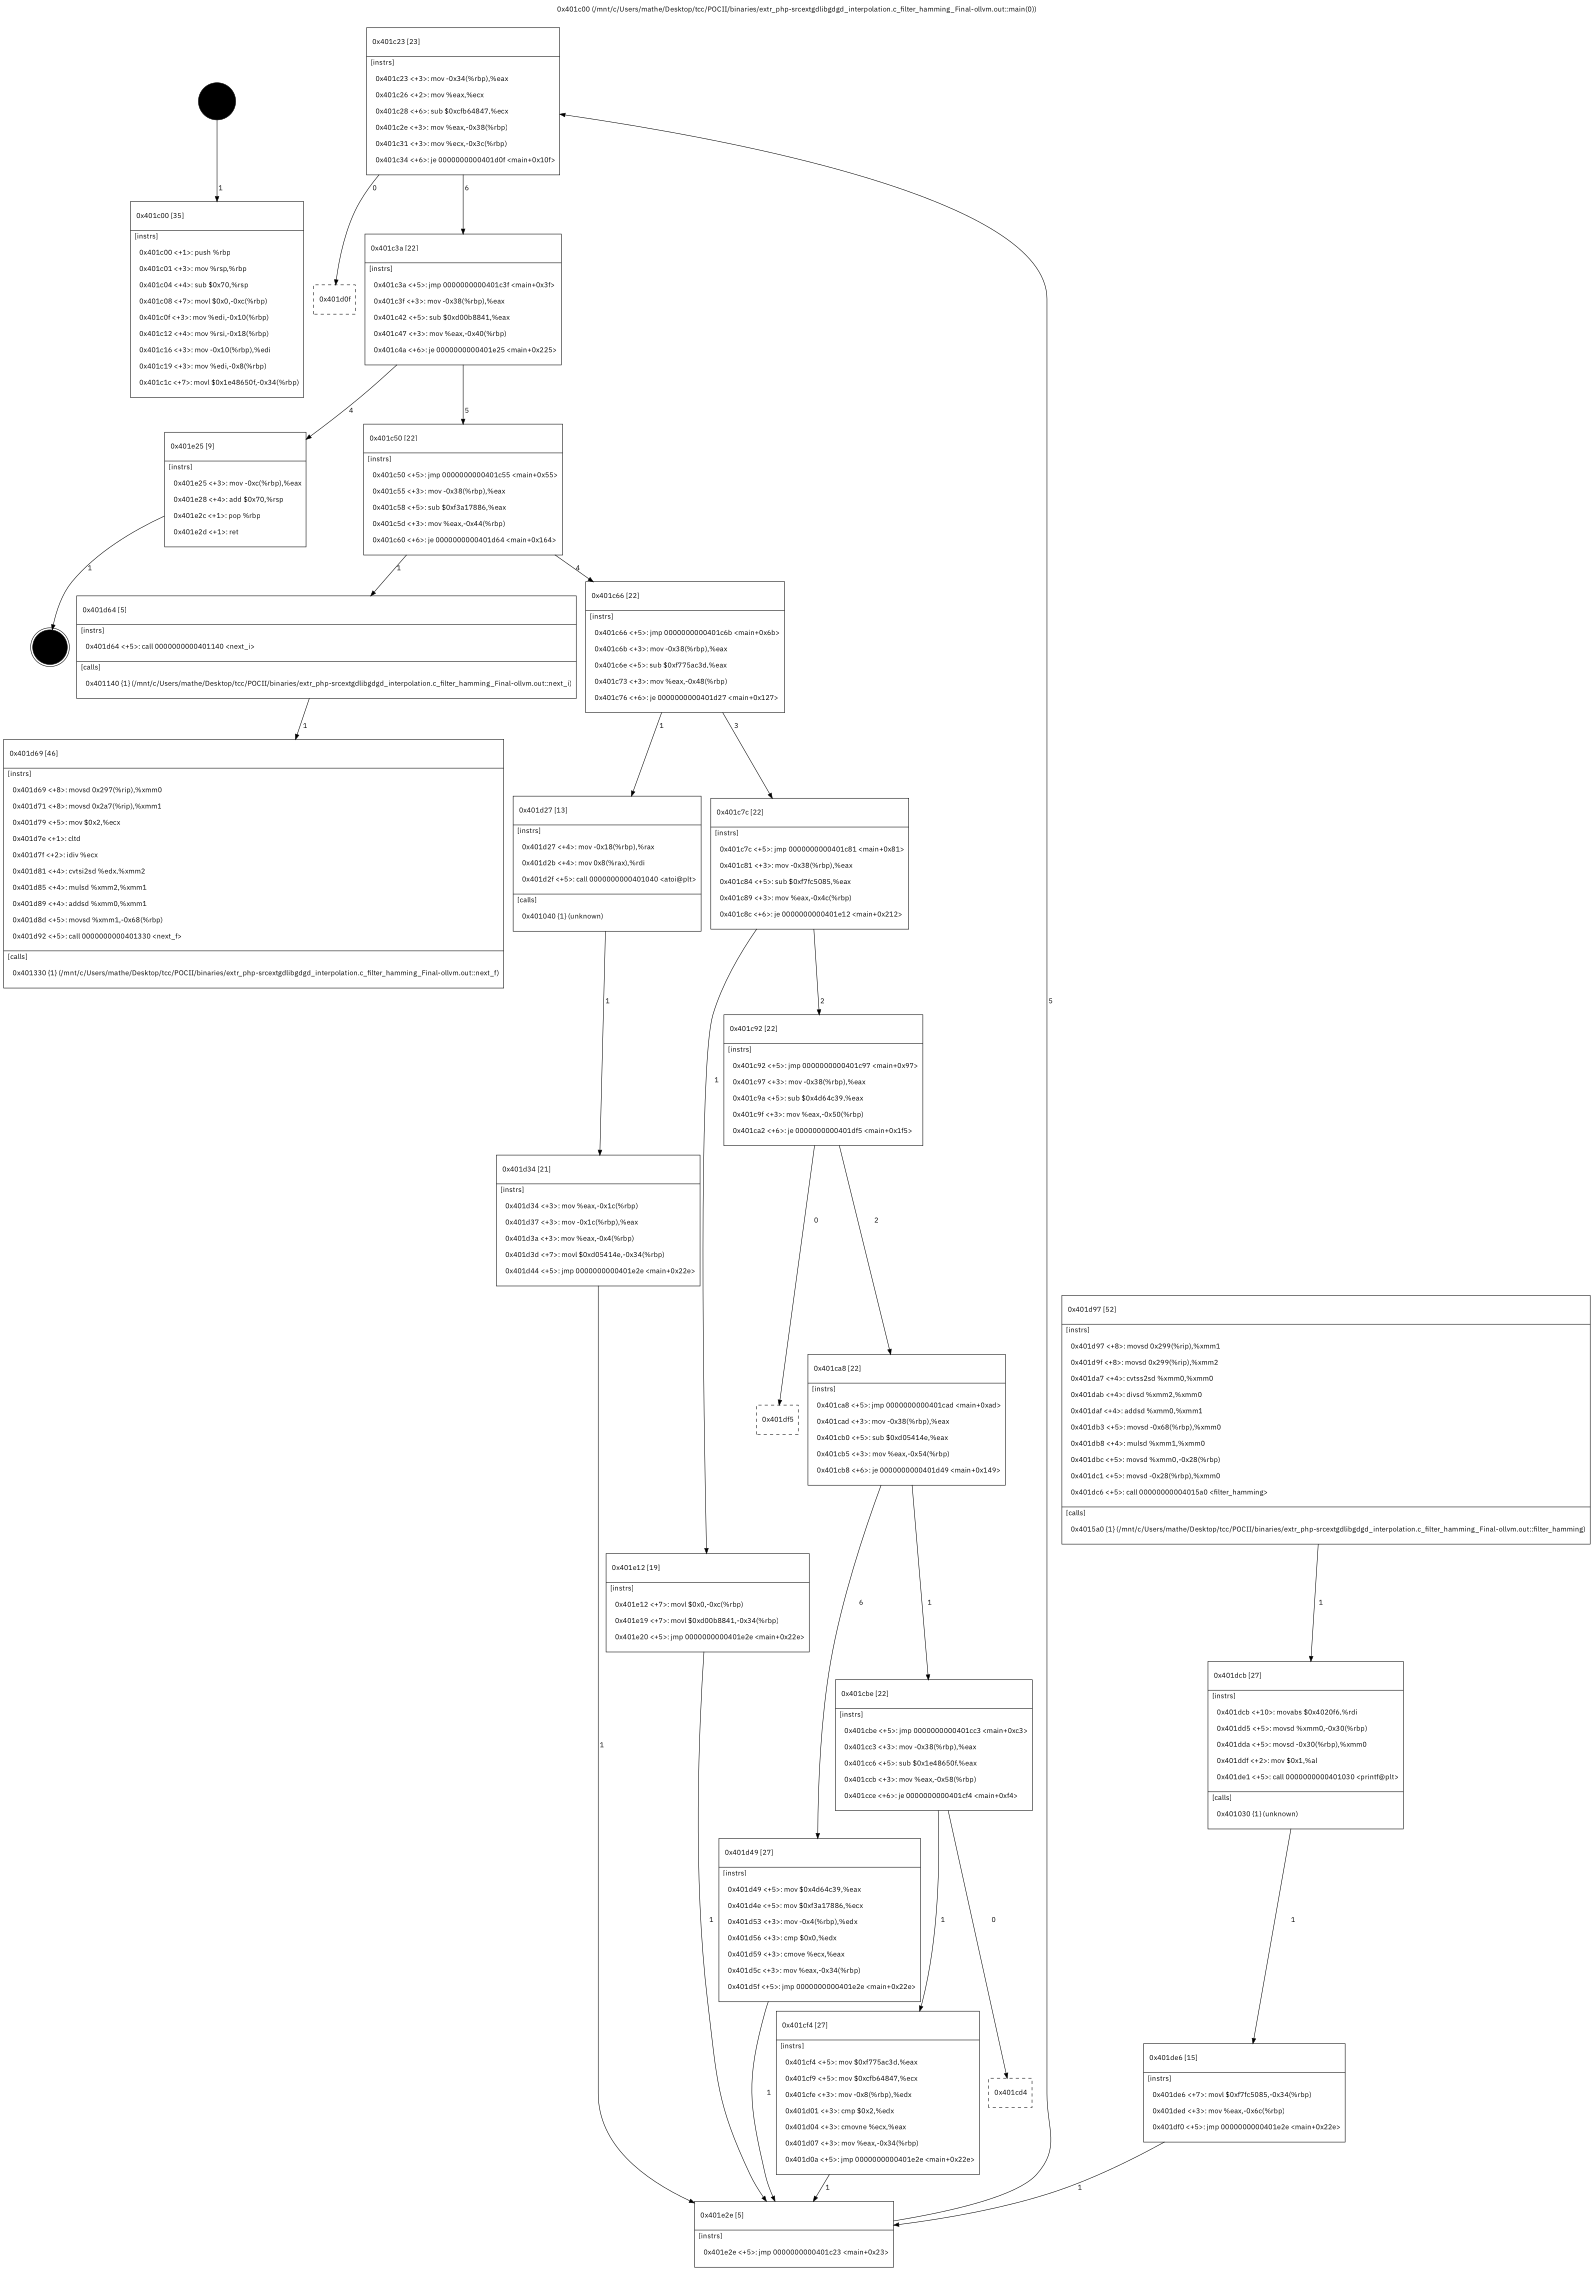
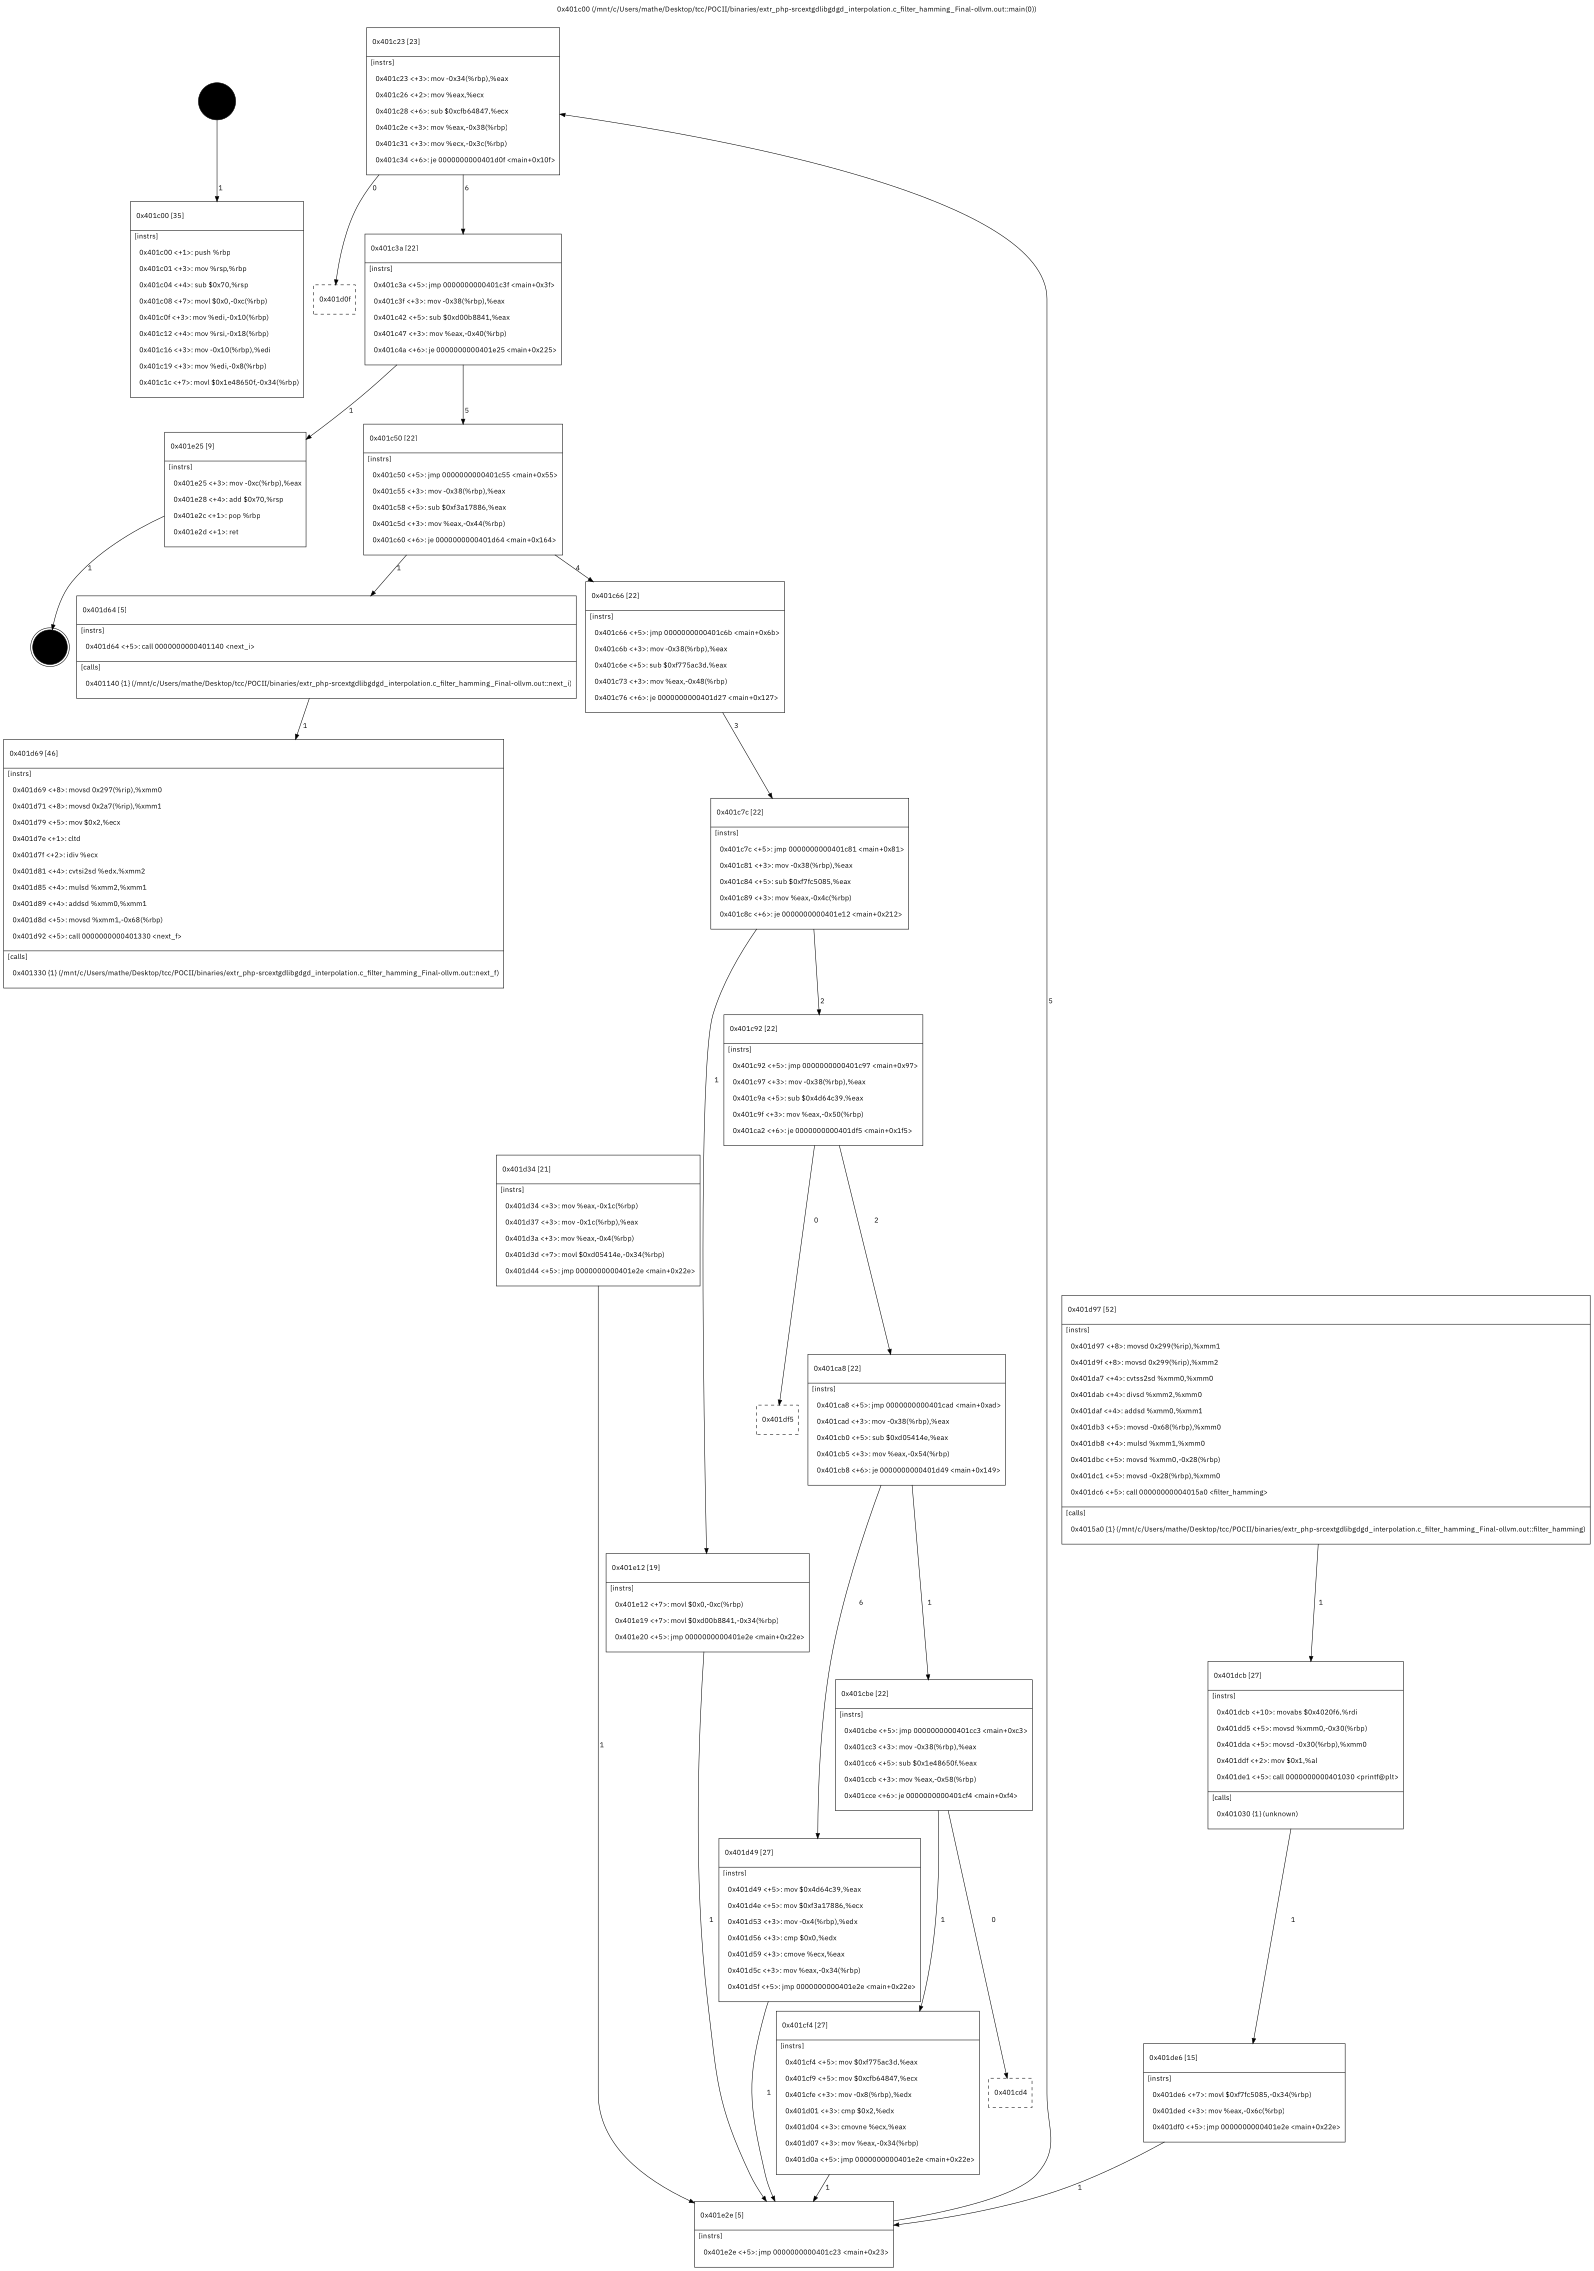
edge "0x401c3a [22]" -> "0x401e25 [9]": label " 4" -> " 1"
node "0x401d27 [13]": removed
